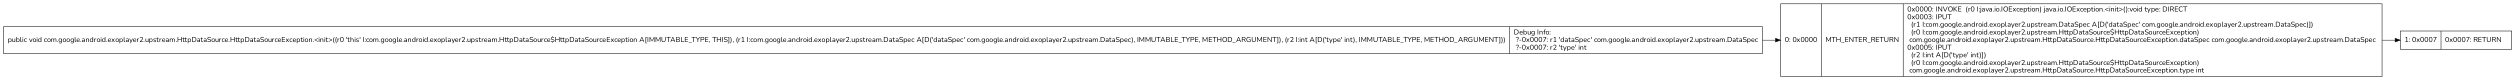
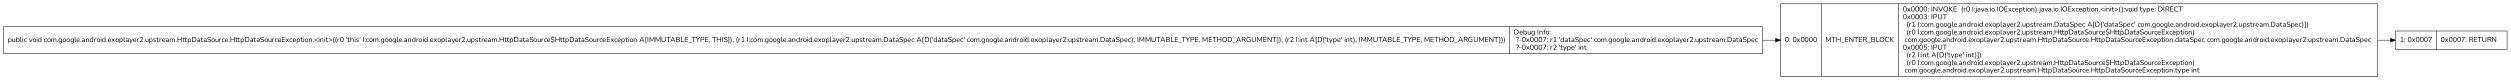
node "0: 0x0000": text "MTH_ENTER_RETURN" -> "MTH_ENTER_BLOCK"
